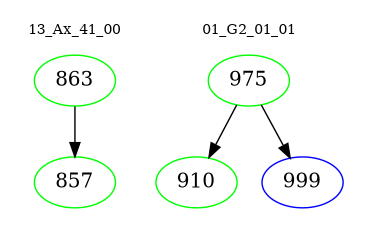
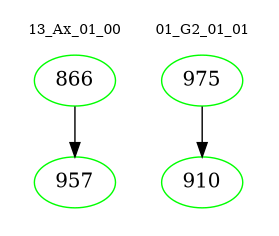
cluster "13_Ax_41_00": label "13_Ax_41_00" -> "13_Ax_01_00"
node "863": label "863" -> "866"
node "857": label "857" -> "957"
node "999": removed
